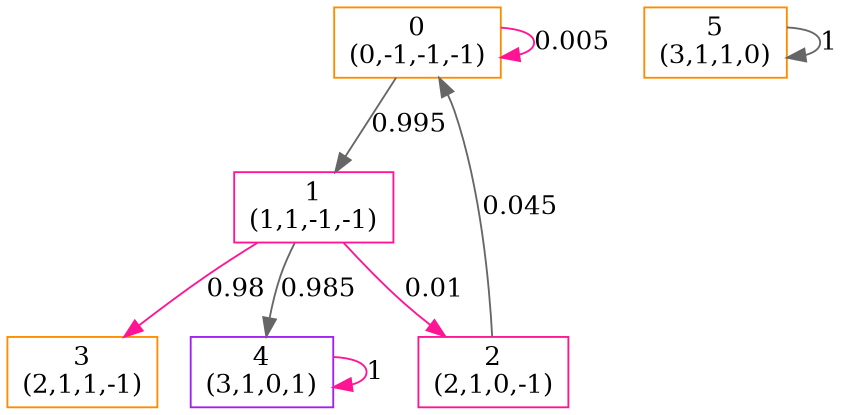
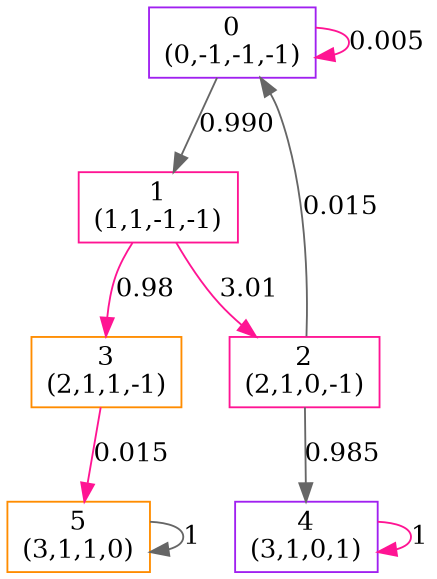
node "0 (0,-1,-1,-1)": color darkorange -> purple
edge "0 (0,-1,-1,-1)" -> "1 (1,1,-1,-1)": label "0.995" -> "0.990"
edge "2 (2,1,0,-1)" -> "0 (0,-1,-1,-1)": label "0.045" -> "0.015"
edge "1 (1,1,-1,-1)" -> "4 (3,1,0,1)": now "2 (2,1,0,-1)" -> "4 (3,1,0,1)"
edge "1 (1,1,-1,-1)" -> "2 (2,1,0,-1)": label "0.01" -> "3.01"
edge "3 (2,1,1,-1)" -> "5 (3,1,1,0)": added, label "0.015"
